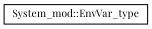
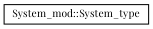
node "System_mod::EnvVar_type": label "System_mod::EnvVar_type" -> "System_mod::System_type"
